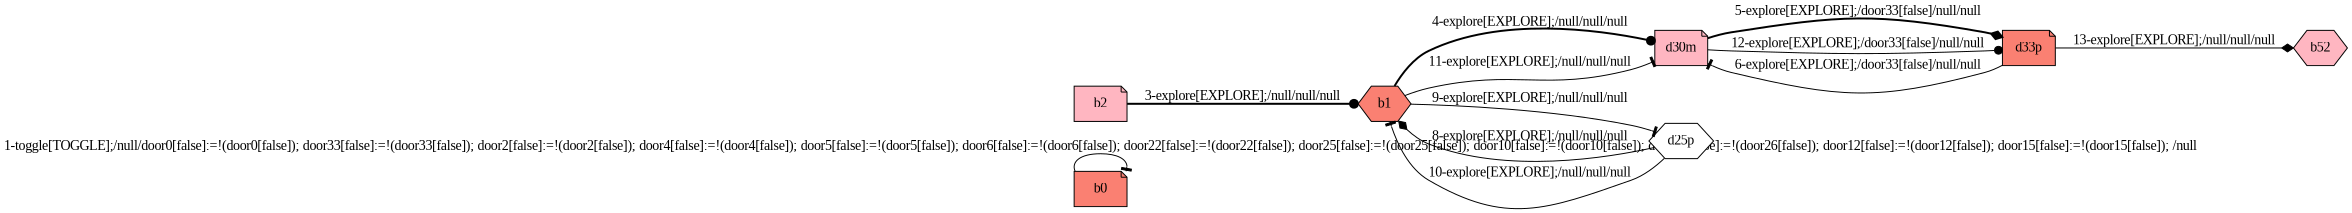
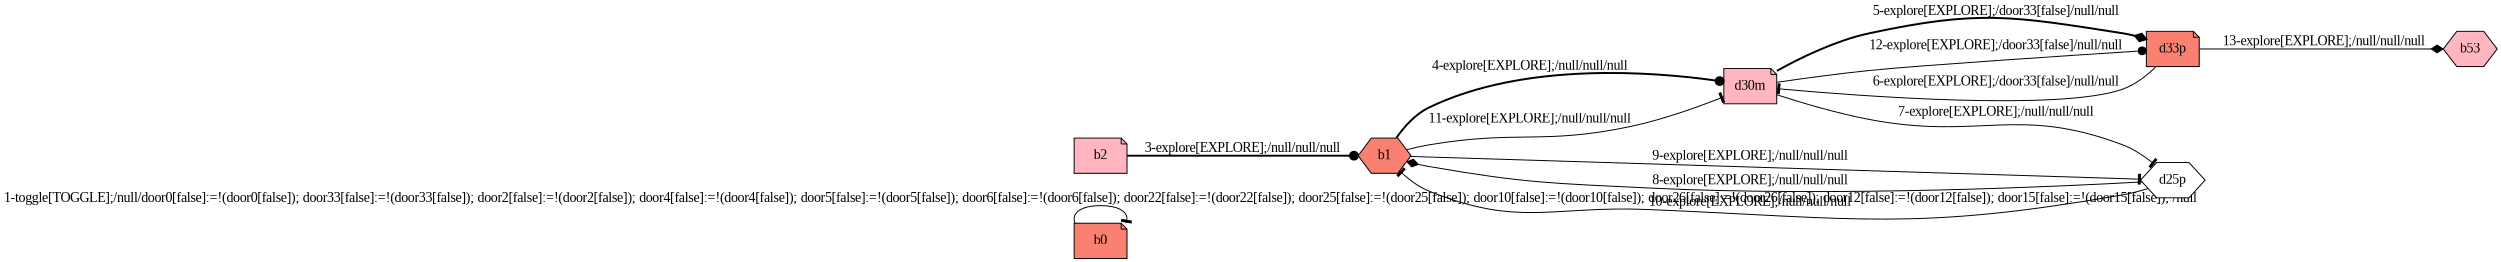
node "b52": label "b52" -> "b53"
edge "d30m" -> "d25p": added, label "7-explore[EXPLORE];/null/null/null"
